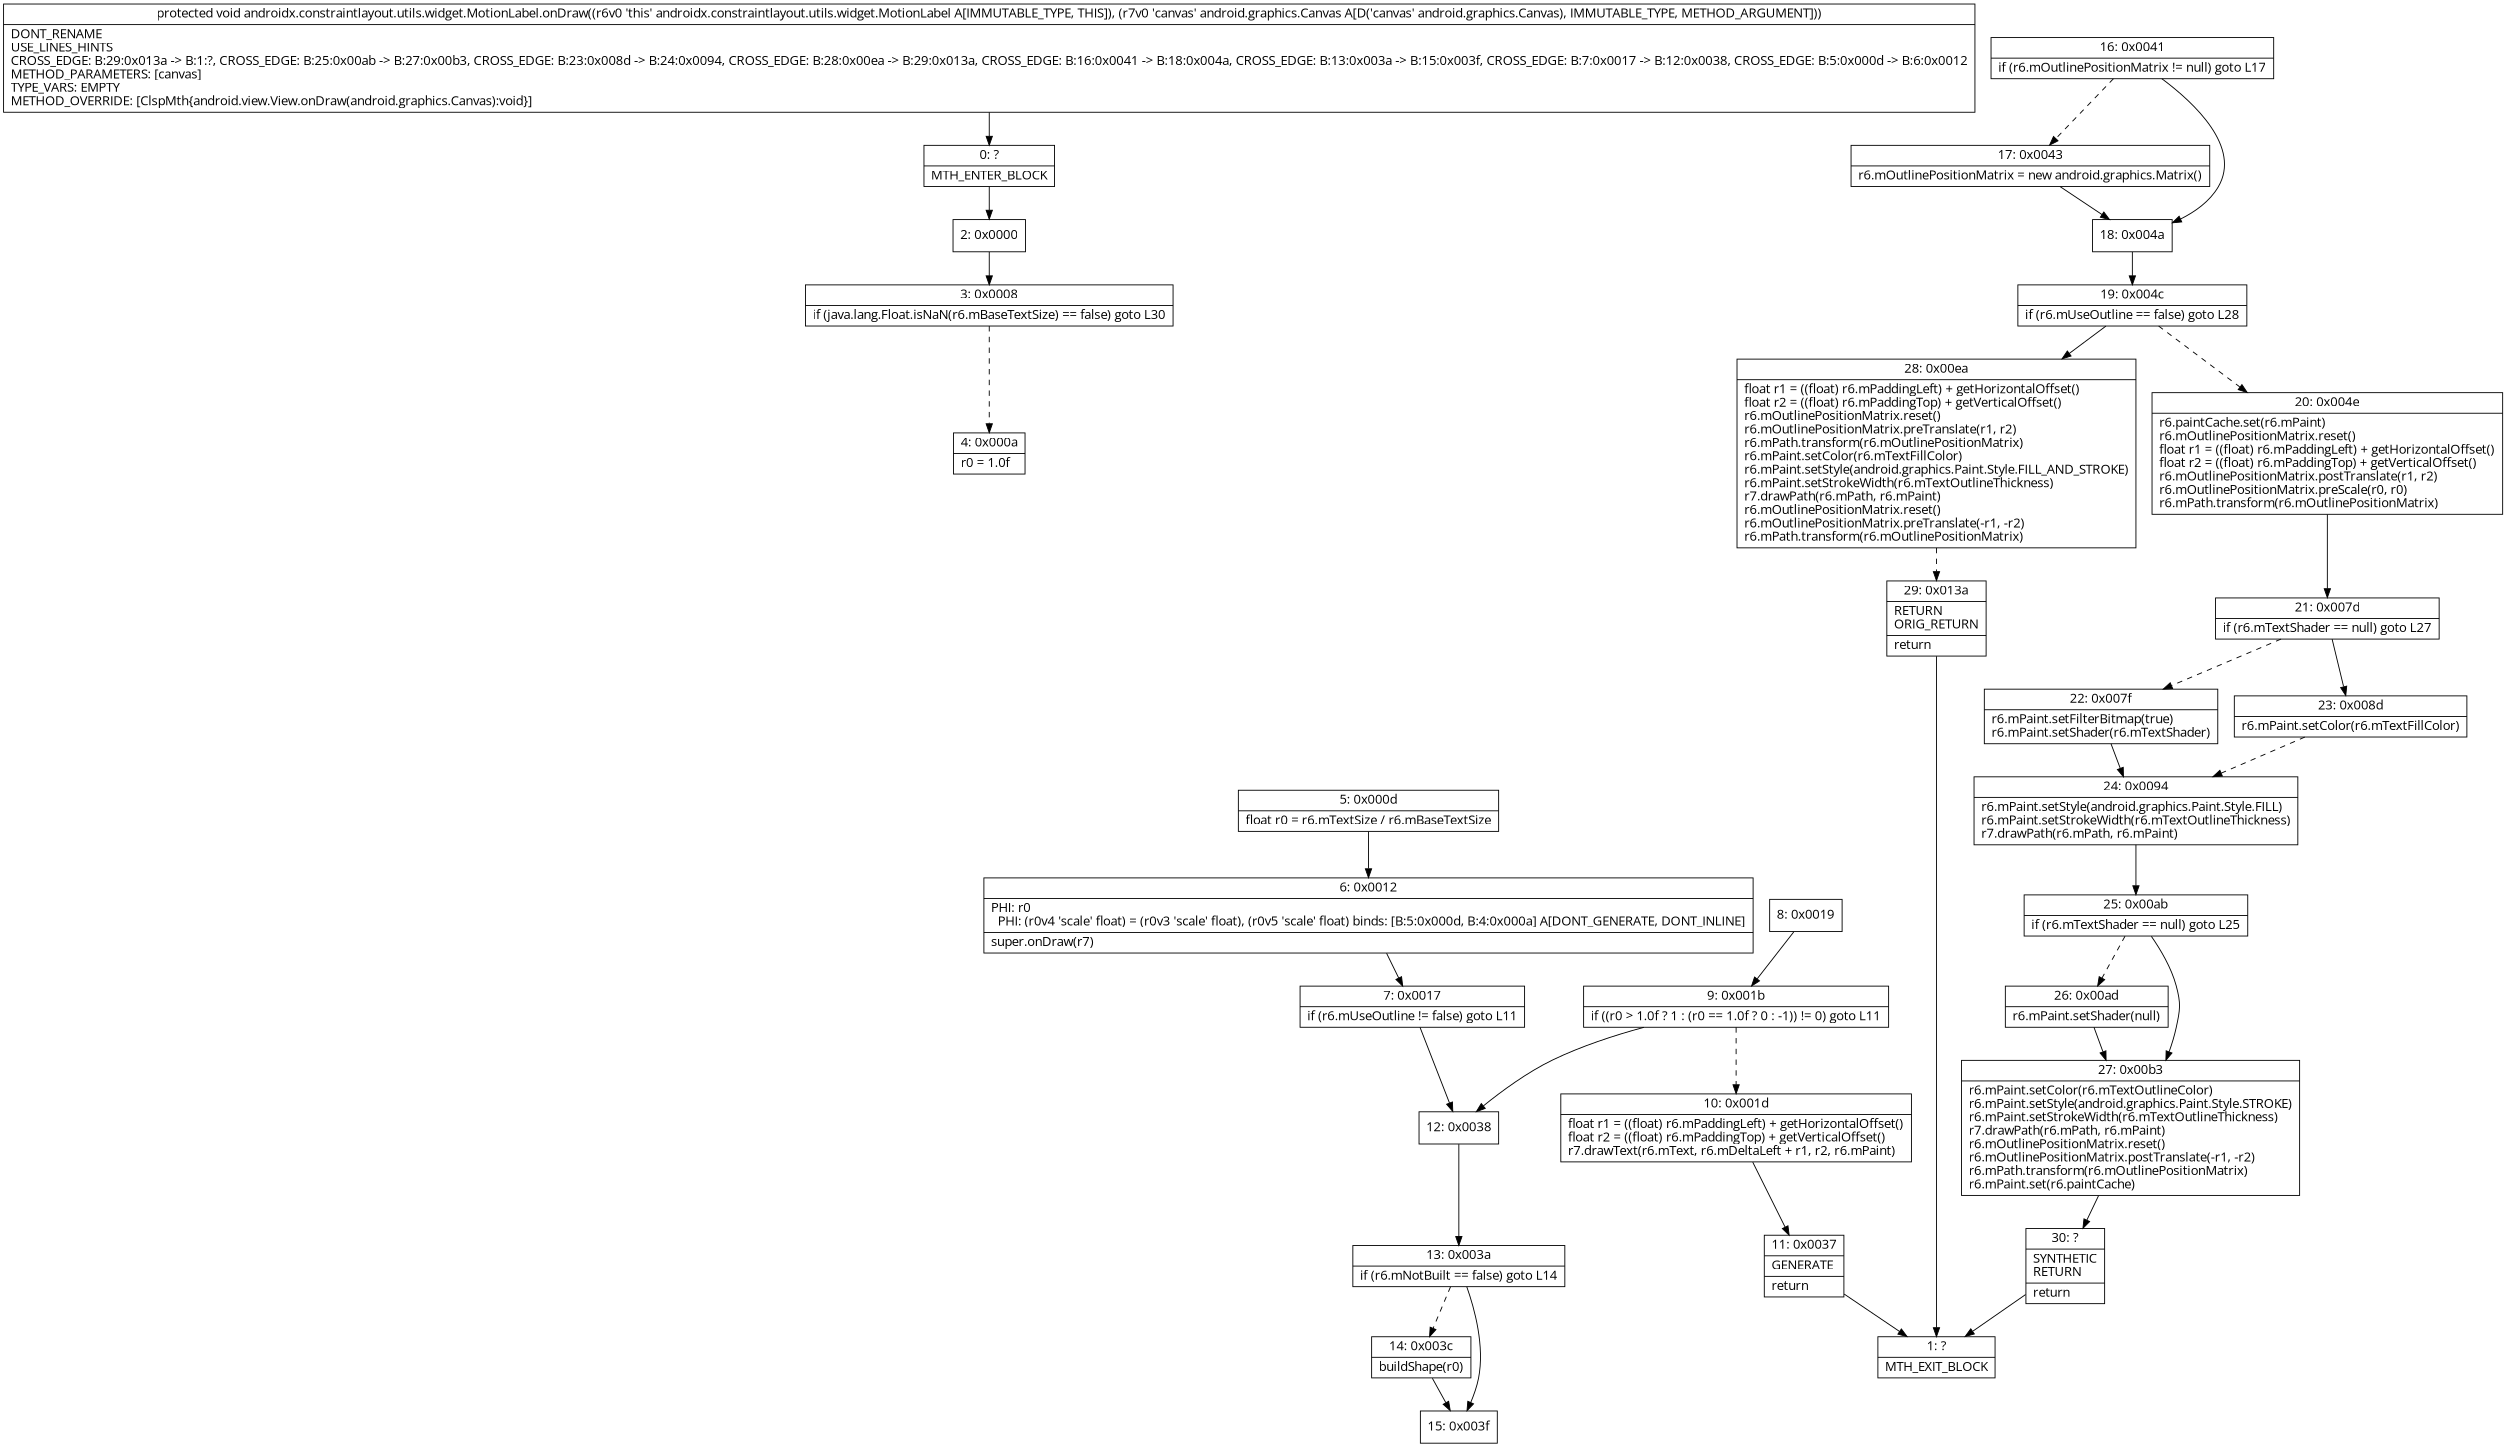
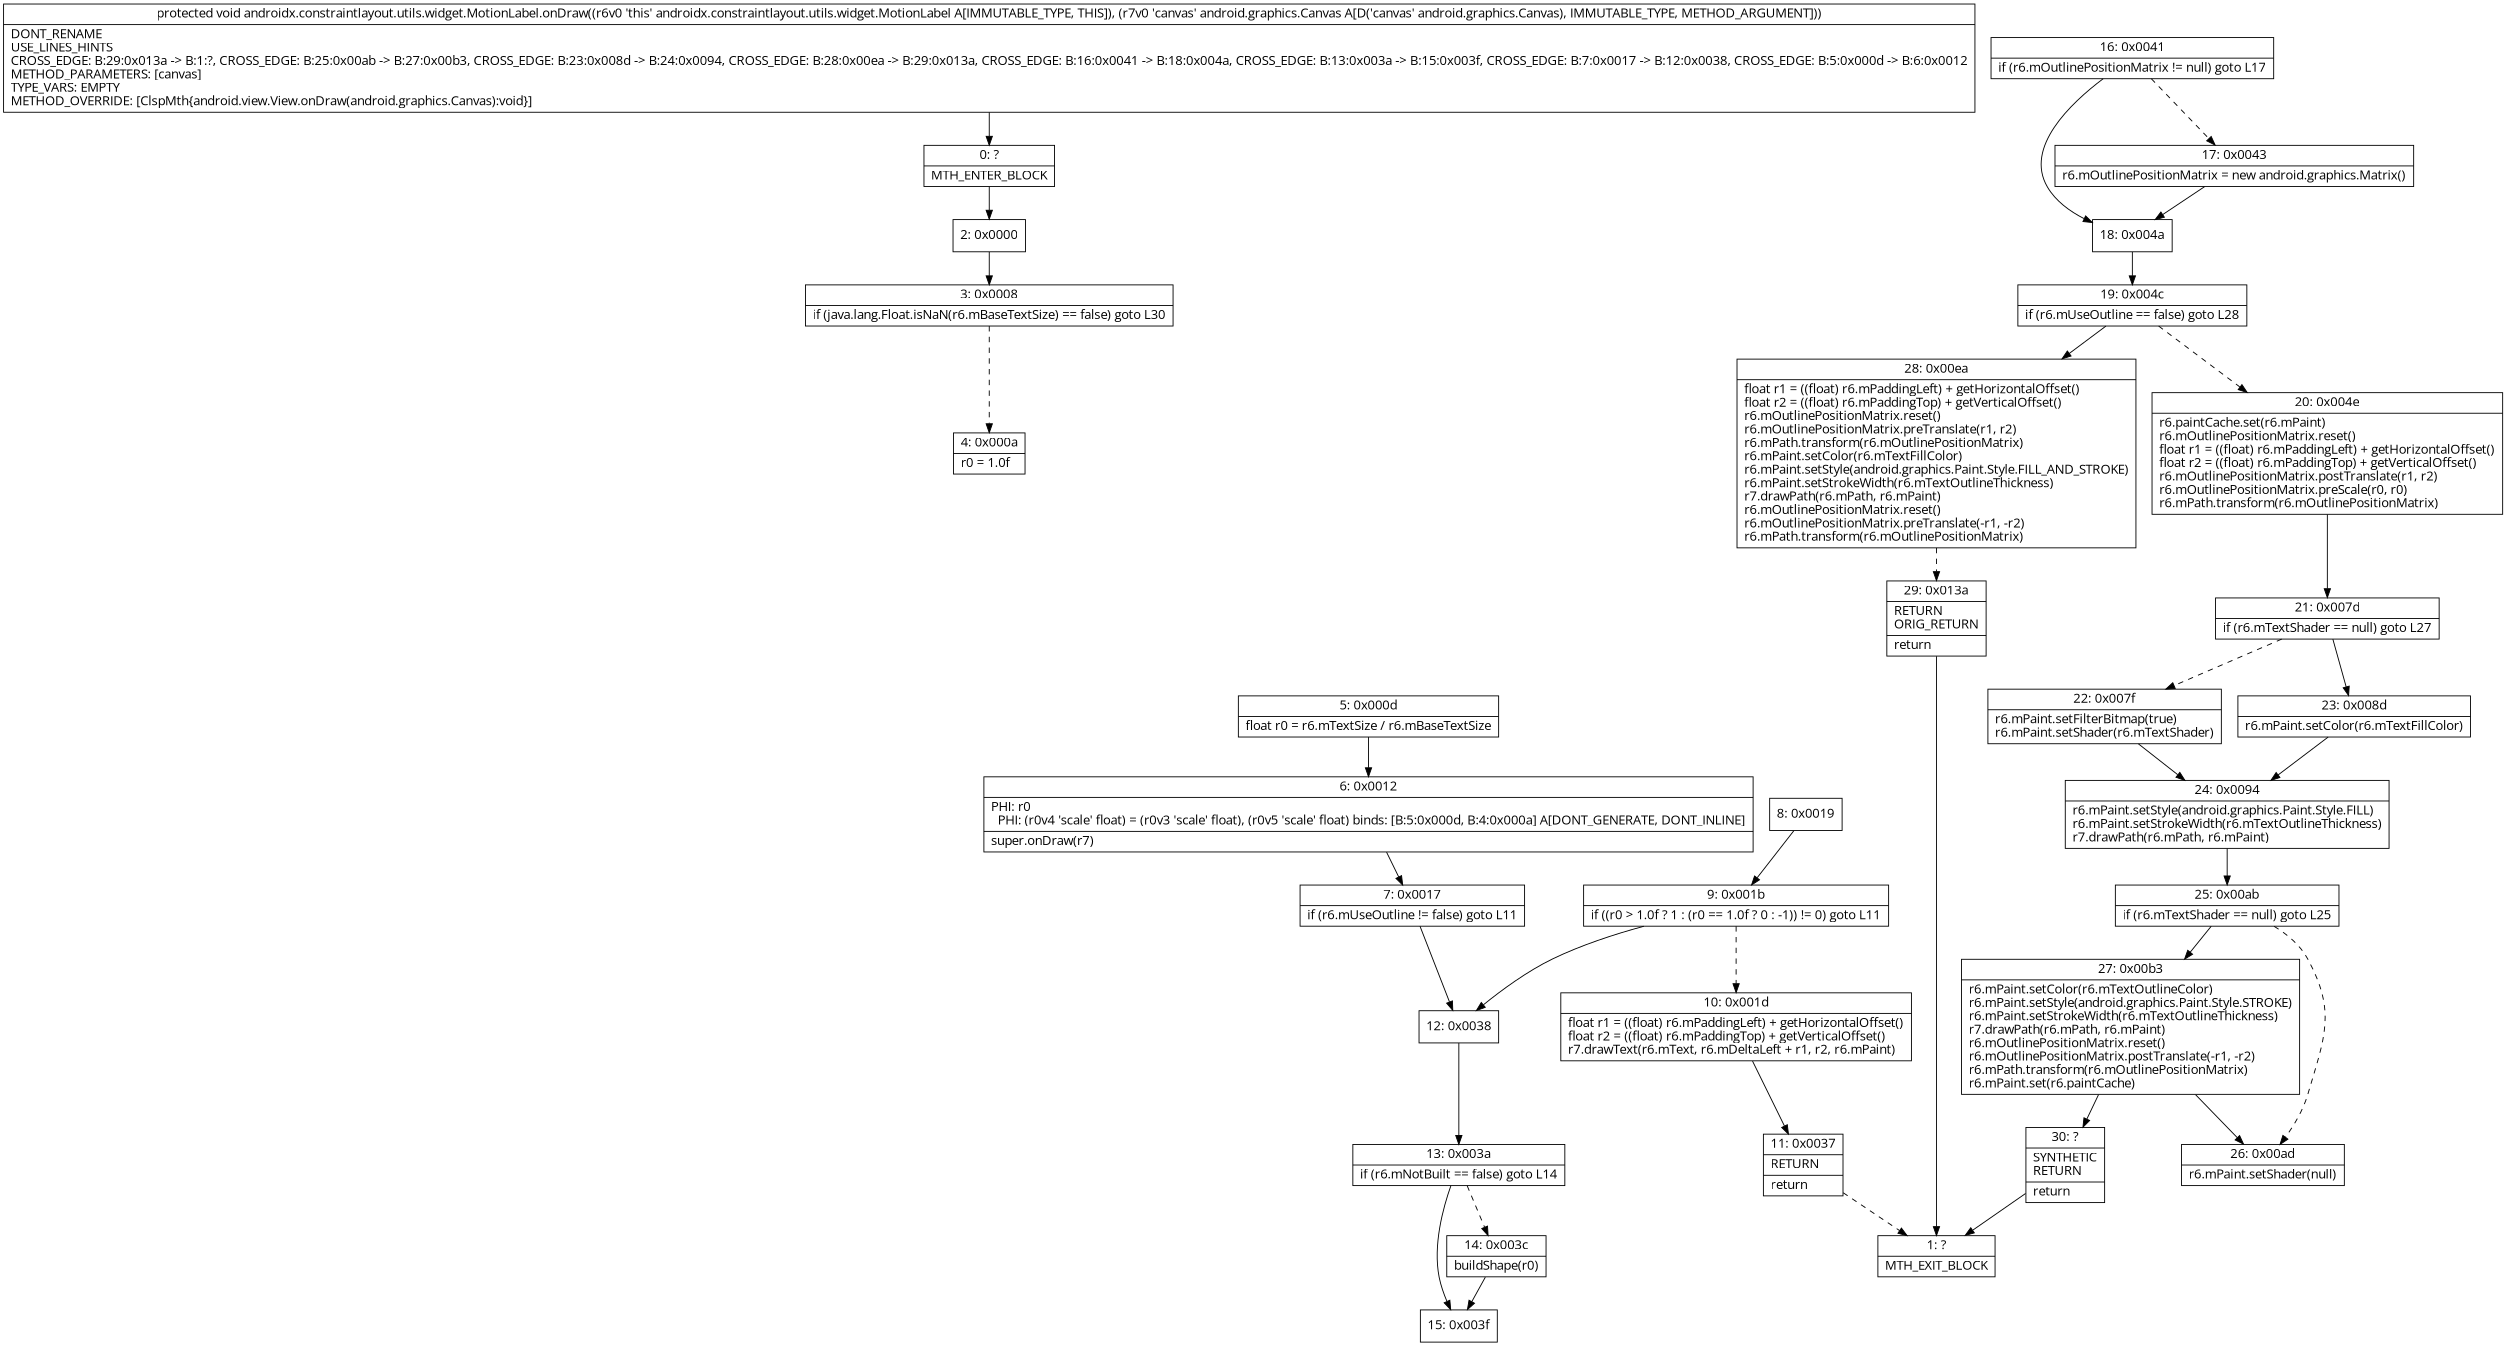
edge "23: 0x008d" -> "24: 0x0094": style dashed -> solid
edge "26: 0x00ad" -> "27: 0x00b3": reversed
node "11: 0x0037": text "GENERATE" -> "RETURN"
edge "11: 0x0037" -> "1: ?": style solid -> dashed
